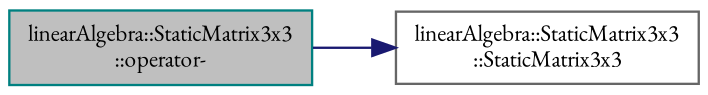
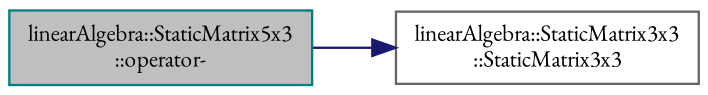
node "linearAlgebra::StaticMatrix3x3 ::operator-": label "linearAlgebra::StaticMatrix3x3 ::operator-" -> "linearAlgebra::StaticMatrix5x3 ::operator-"
